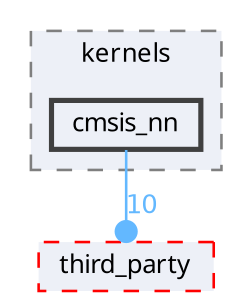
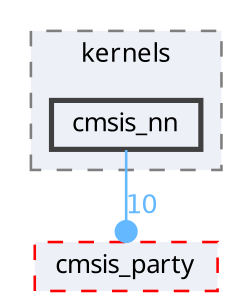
node "third_party": label "third_party" -> "cmsis_party"
